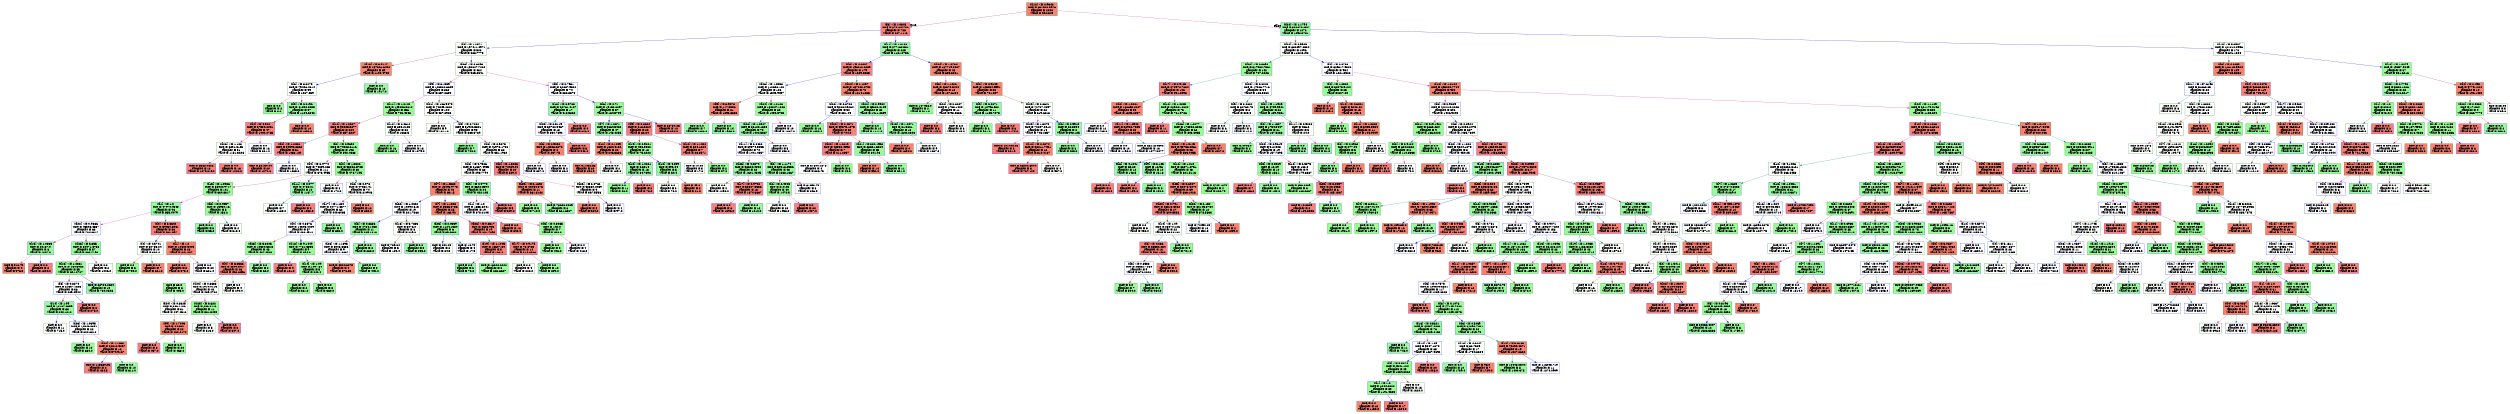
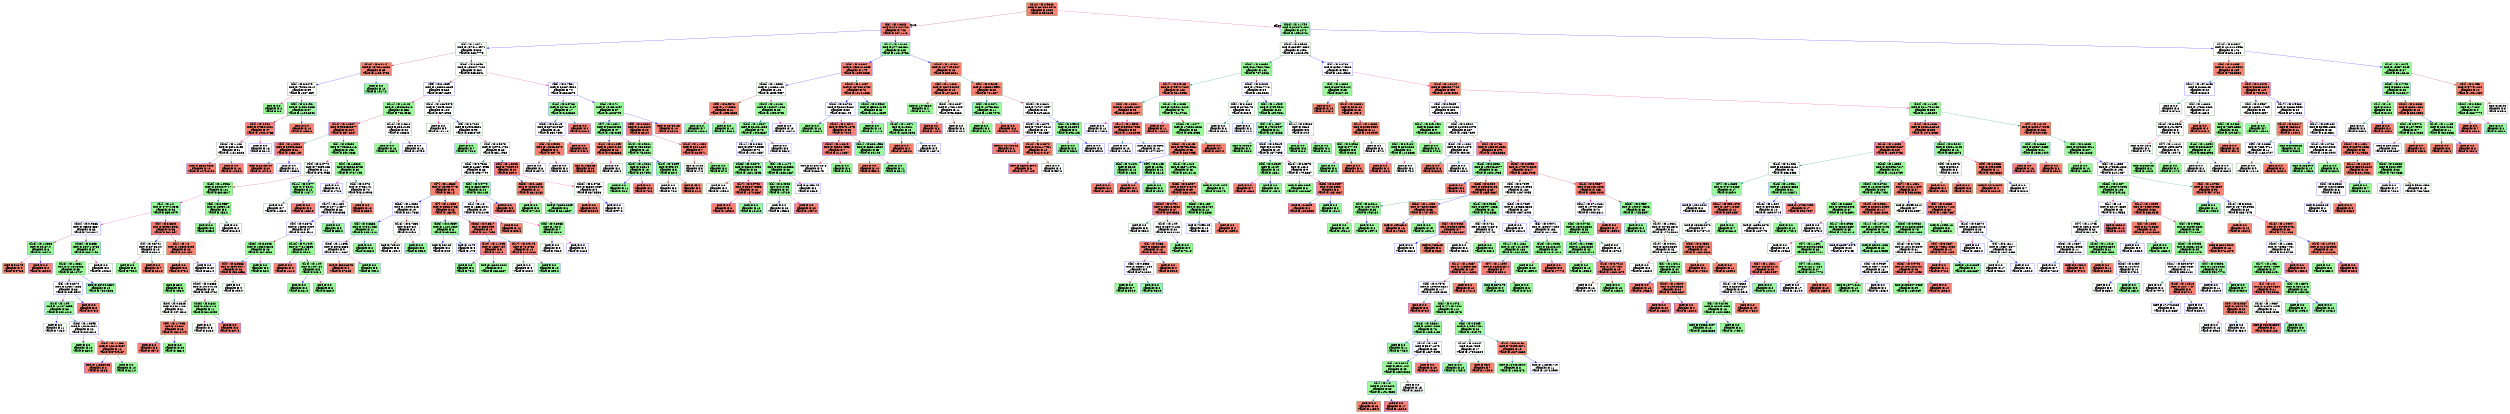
node "mse = 0.0 samples = 4 value = 329.0": removed
node "mse = 0.0 samples = 3 value = 446.0": fillcolor palegreen -> white
